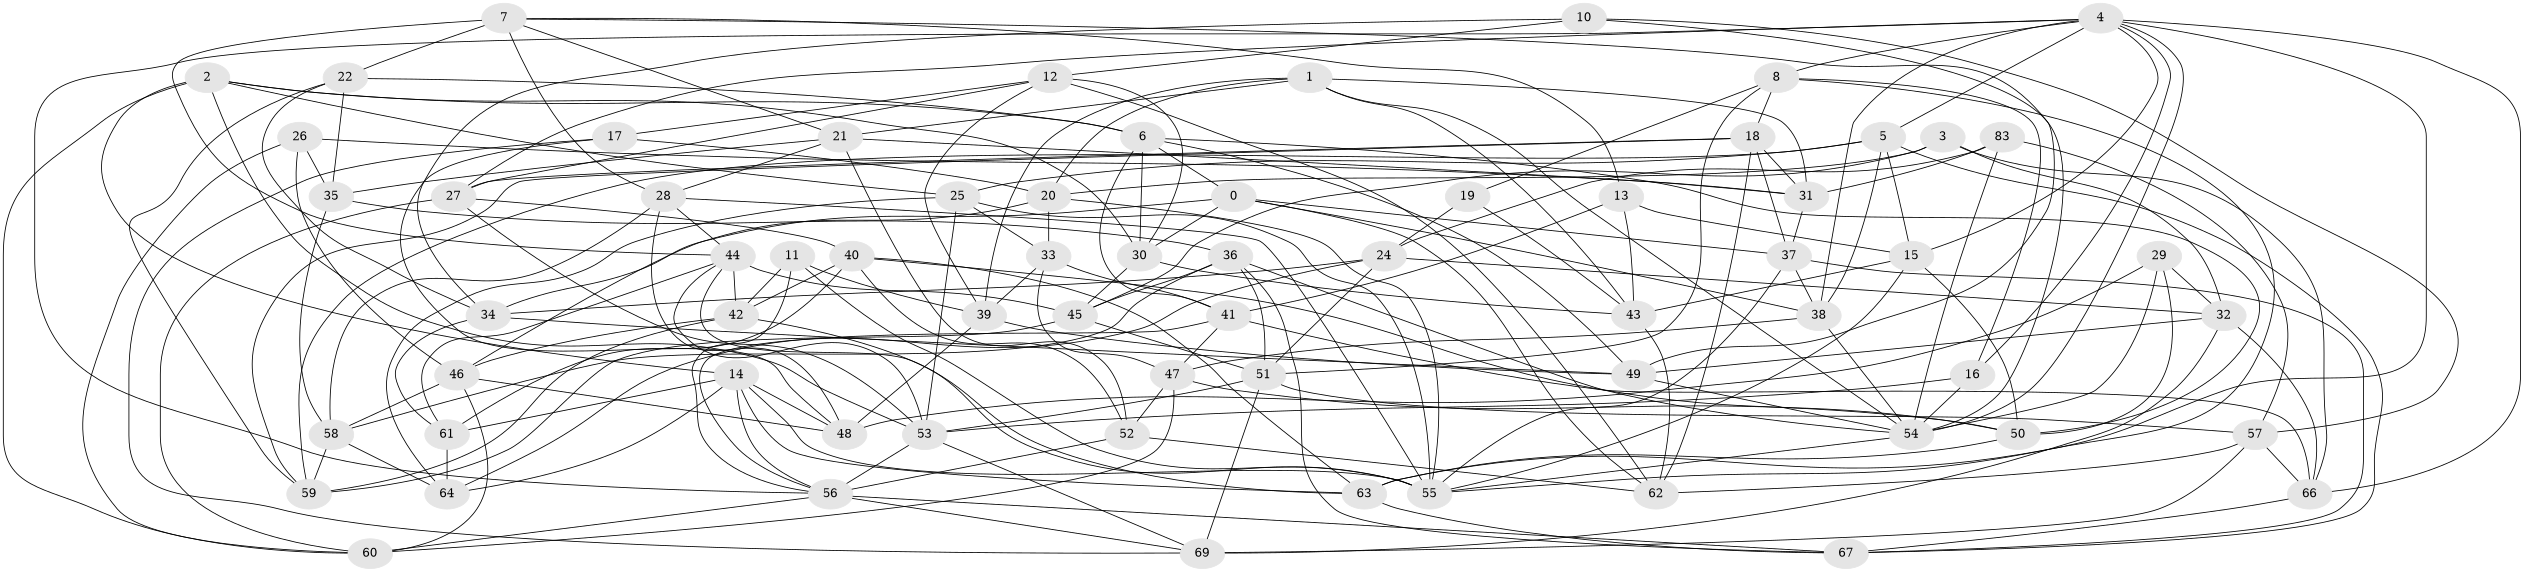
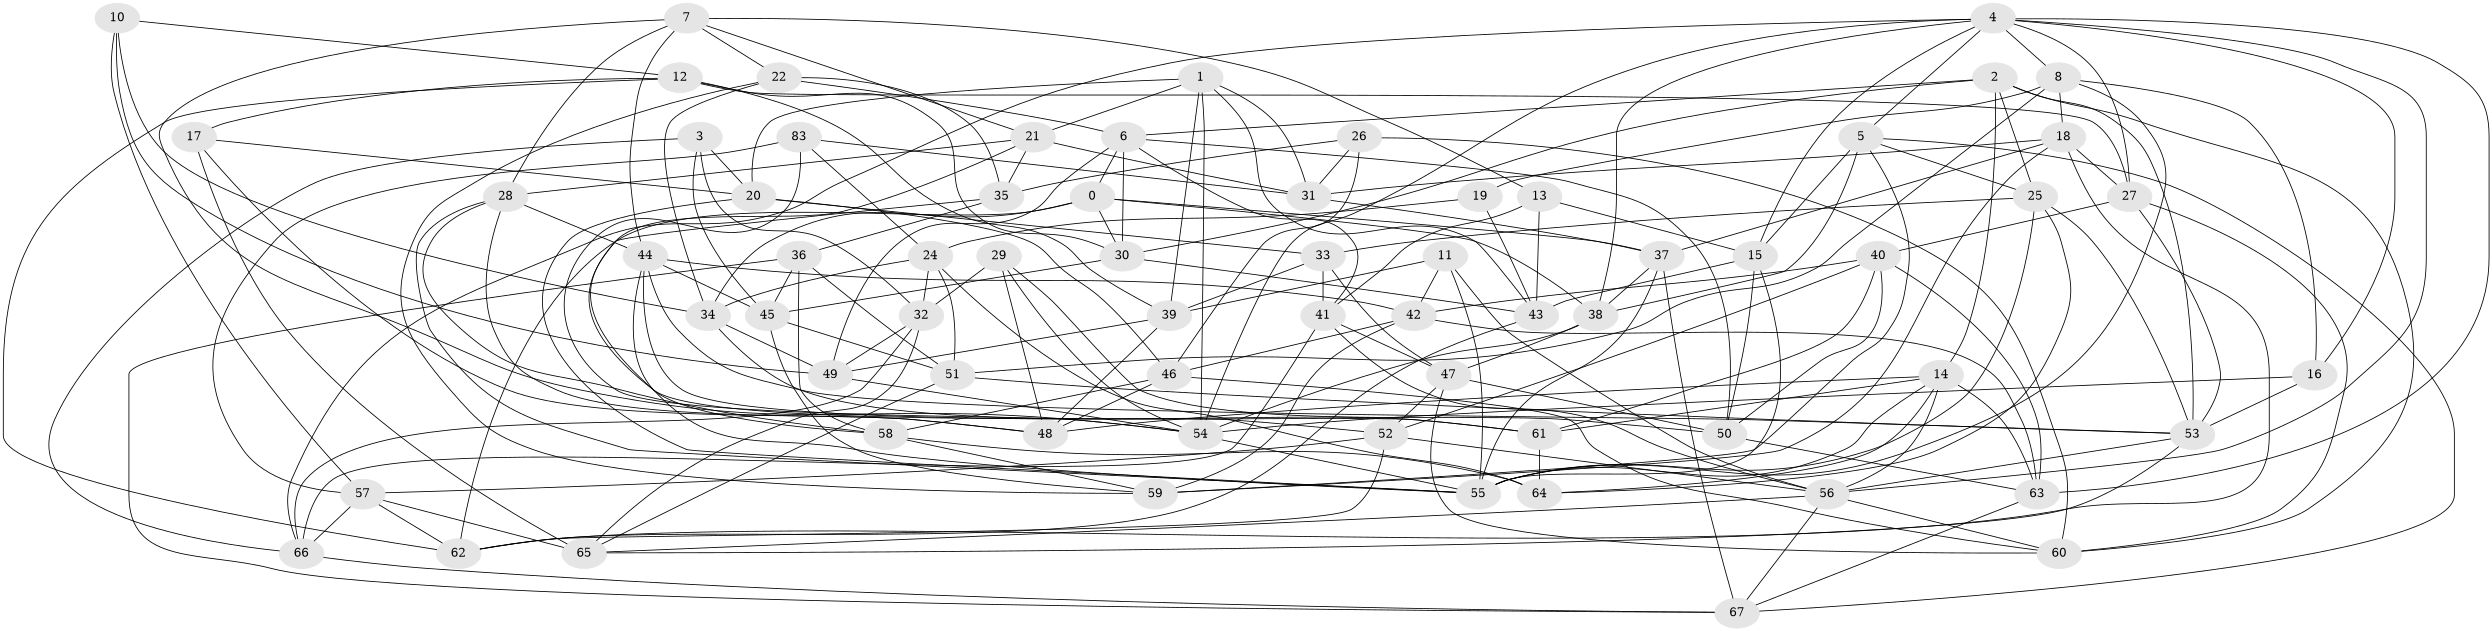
edge "36" -- "54": removed
edge "51" -- "57": now "52" -- "57"
node "69": label "69" -> "65"
